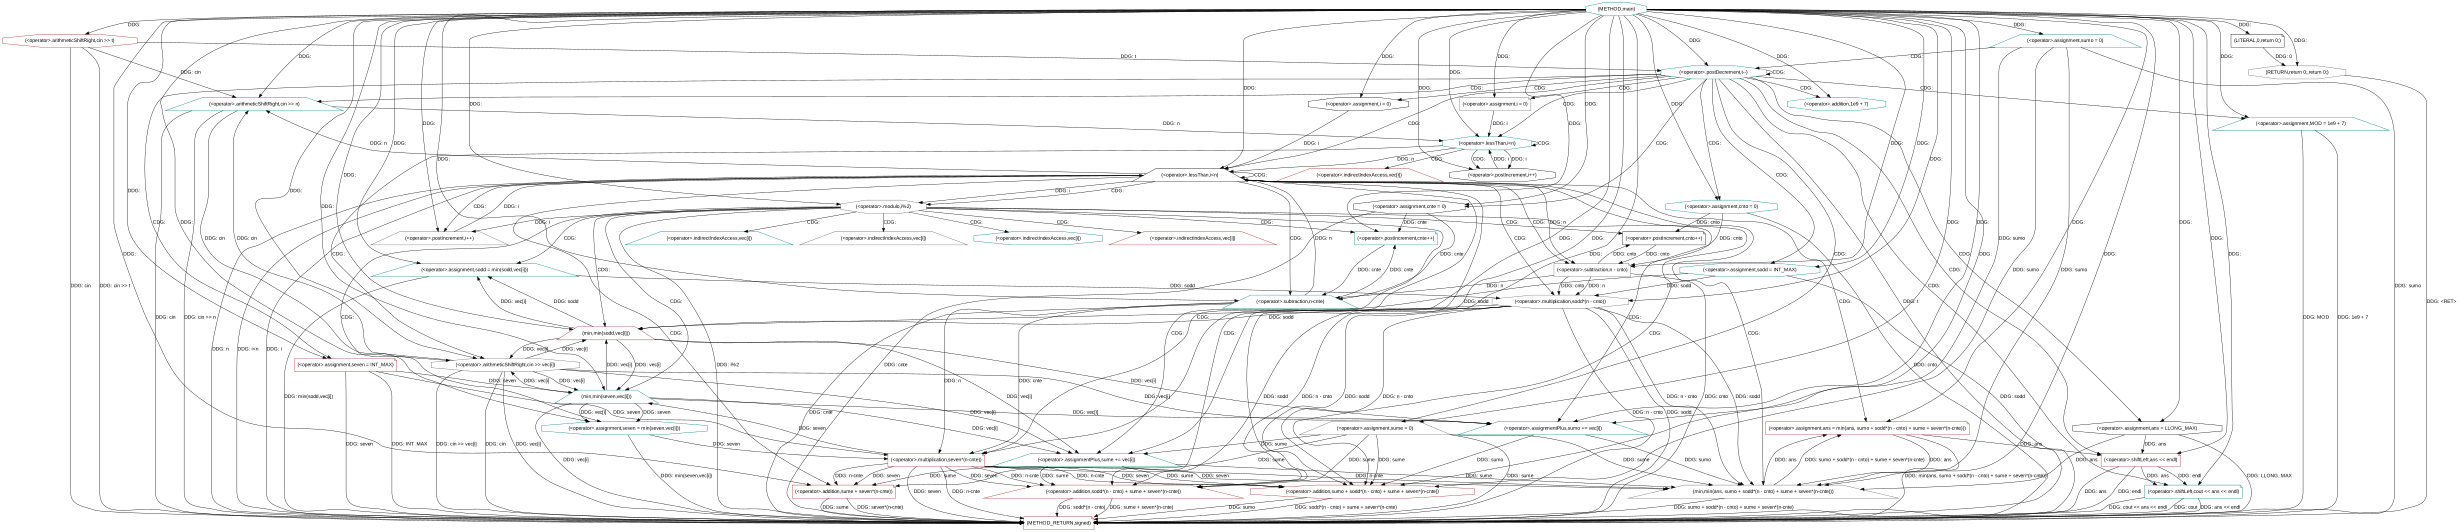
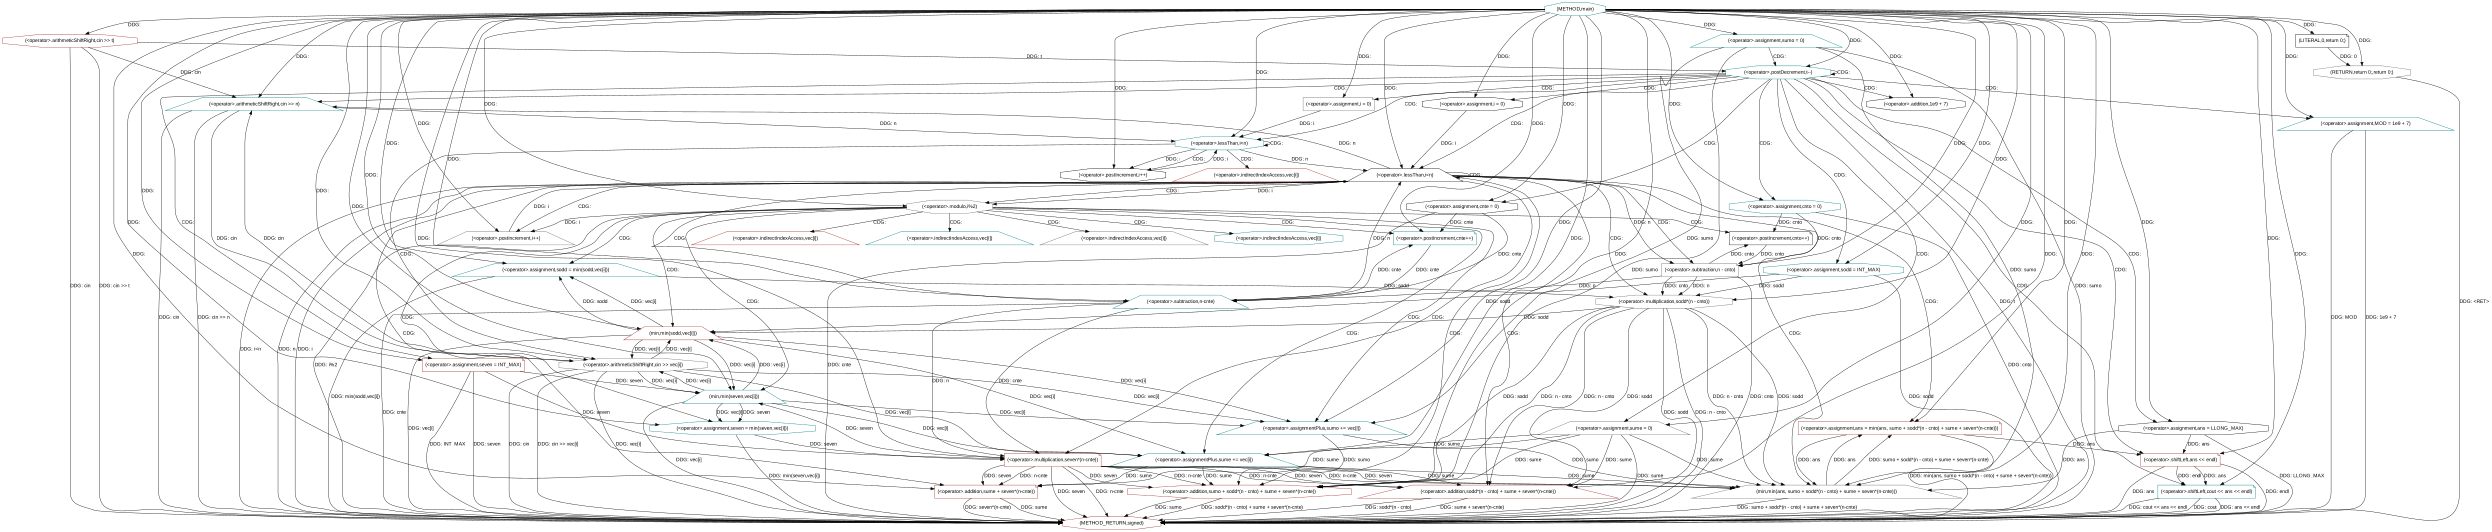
node "(<operator>.addition,1e9 + 7)": color teal -> black
edge "(min,min(sodd,vec[i]))" -> "(METHOD_RETURN,signed)": added, label "DDG: vec[i]"
node "(METHOD_RETURN,signed)": shape note -> octagon
